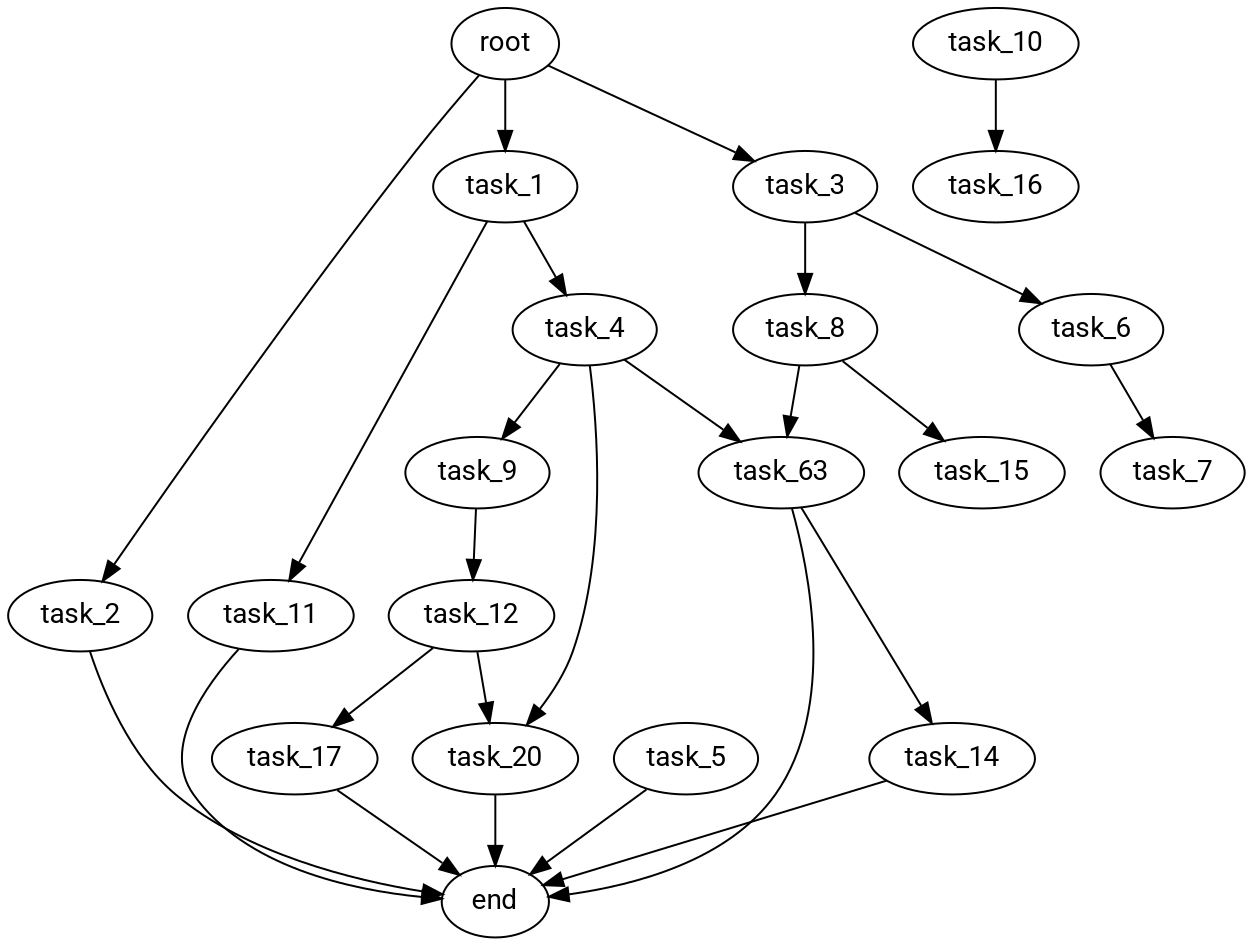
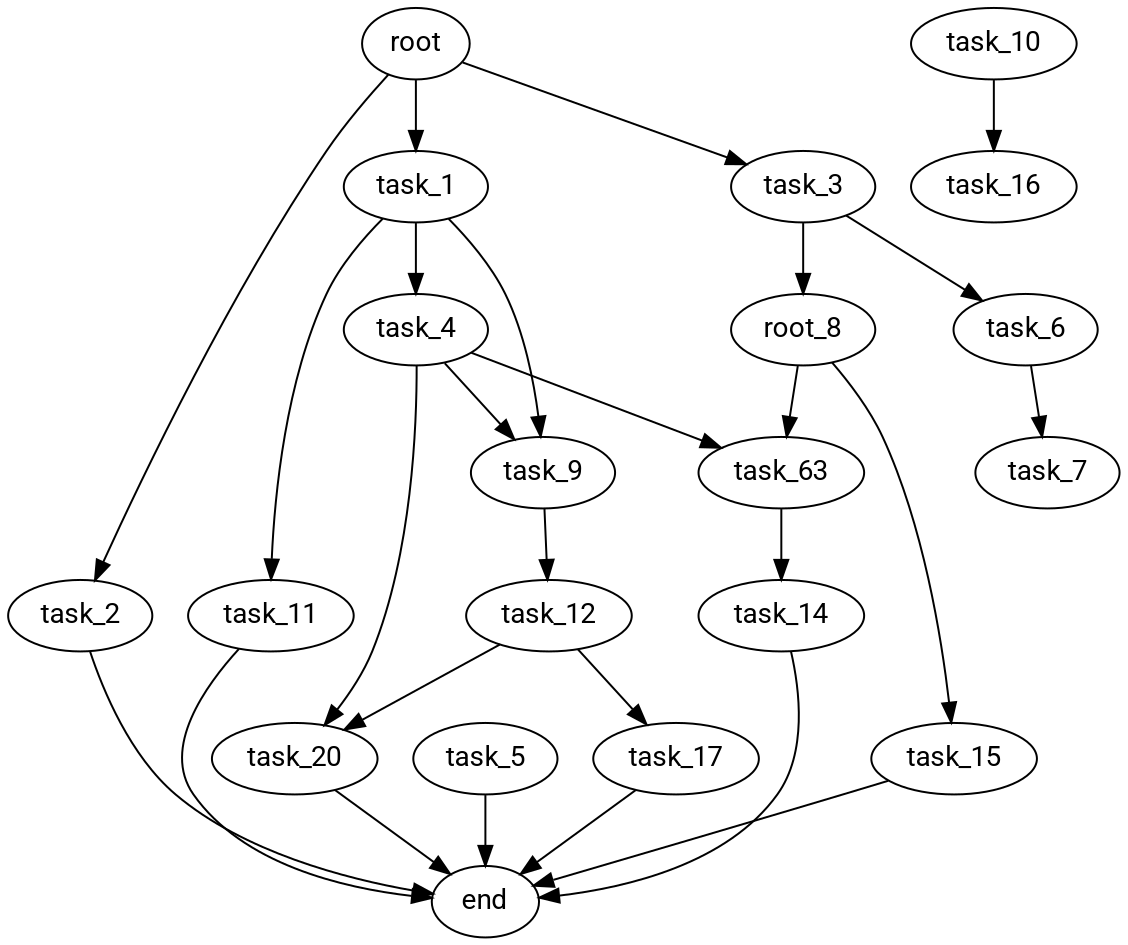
edge "task_1" -> "task_9": added
node "task_8": label "task_8" -> "root_8"
edge "task_63" -> "end": now "task_15" -> "end"
